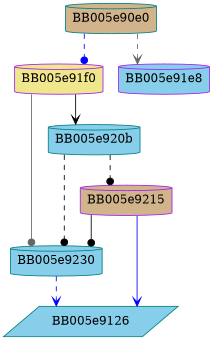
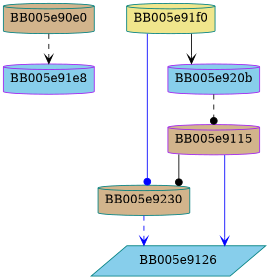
edge "BB005e90e0" -> "BB005e91f0": removed
edge "BB005e90e0" -> "BB005e91e8": color gray40 -> black
node "BB005e91f0": color purple -> teal
node "BB005e920b": color teal -> purple
edge "BB005e91f0" -> "BB005e9230": color gray40 -> blue
edge "BB005e920b" -> "BB005e9230": removed
node "BB005e9215": label "BB005e9215" -> "BB005e9115"
node "BB005e9230": fillcolor skyblue -> tan
